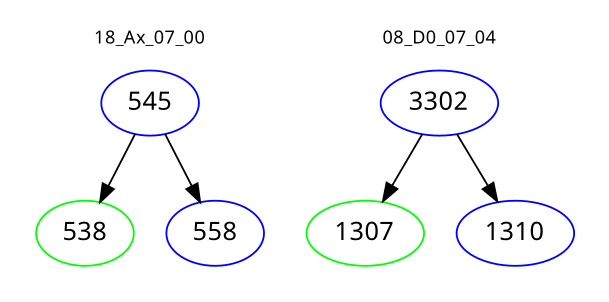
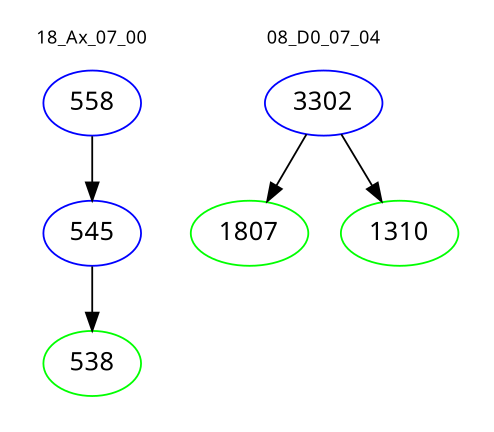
edge "545" -> "558": reversed
node "1307": label "1307" -> "1807"
node "1310": color blue -> green
